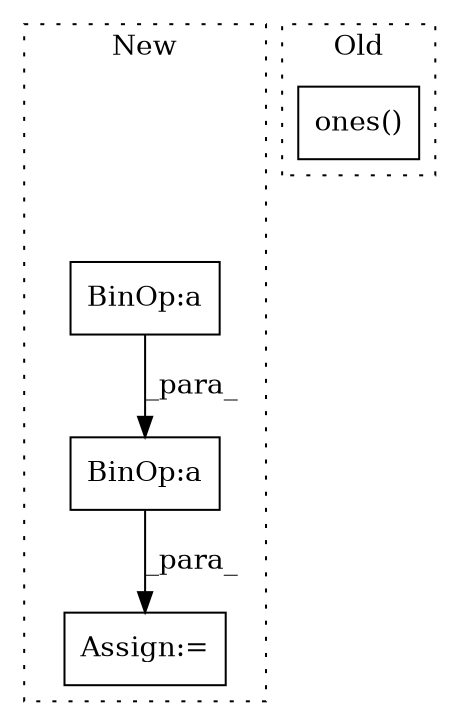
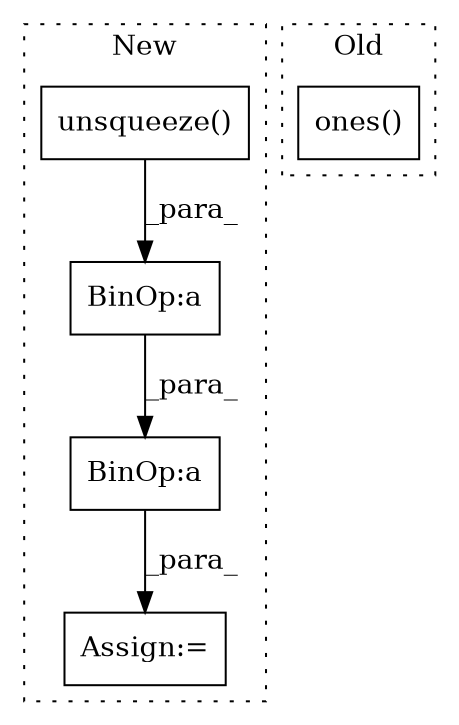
node "unsqueeze()": added
